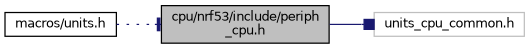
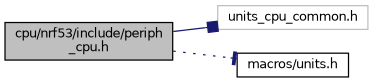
edge "macros/units.h" -> "cpu/nrf53/include/periph _cpu.h": reversed
